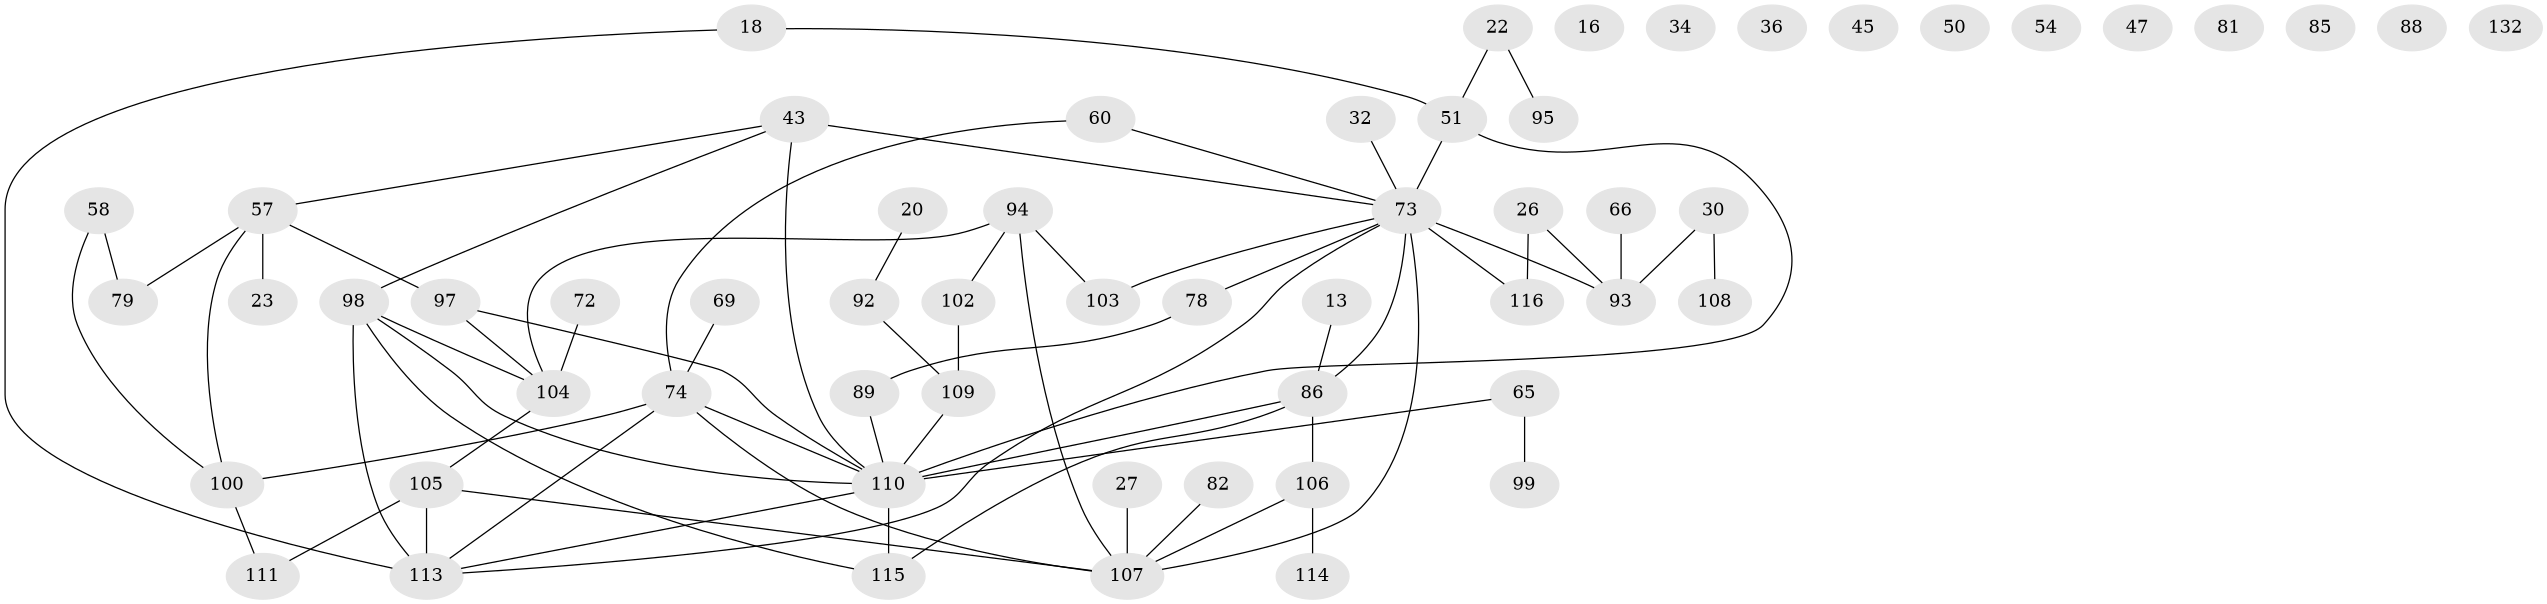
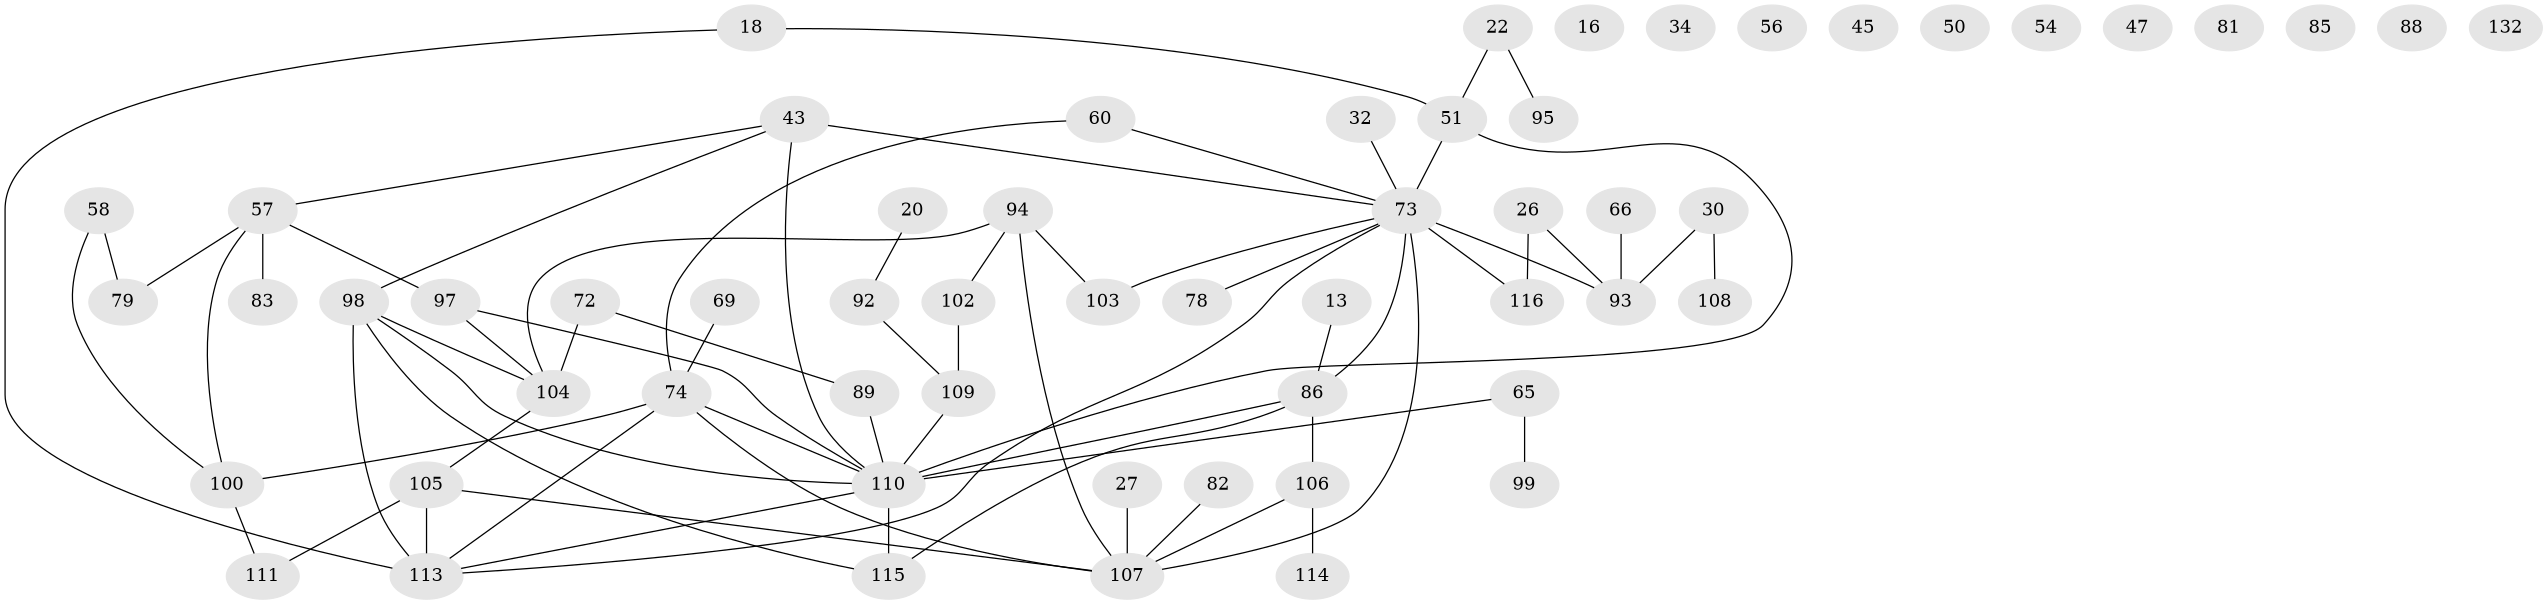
node "36": label "36" -> "56"
node "23": label "23" -> "83"
edge "78" -- "89": now "72" -- "89"
